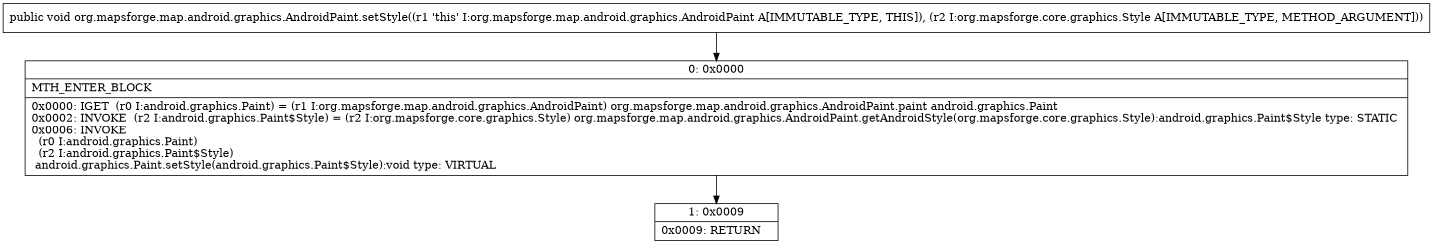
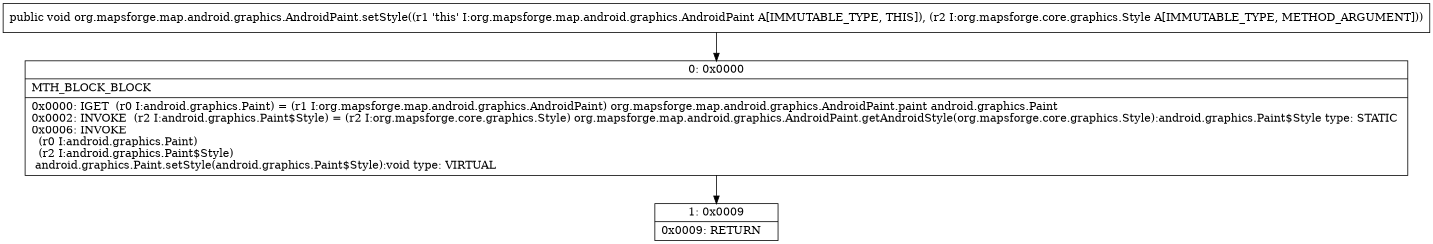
node "0: 0x0000": text "MTH_ENTER_BLOCK" -> "MTH_BLOCK_BLOCK"
